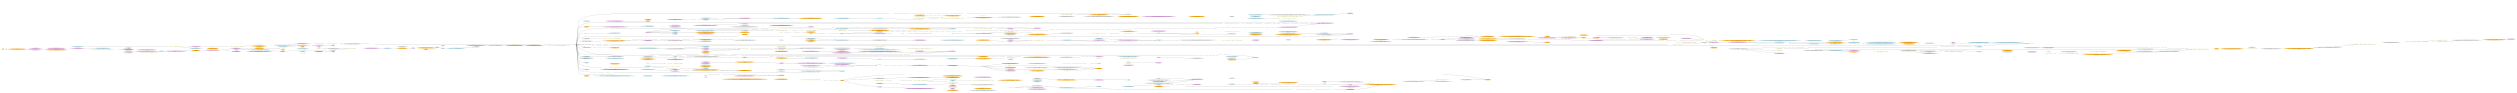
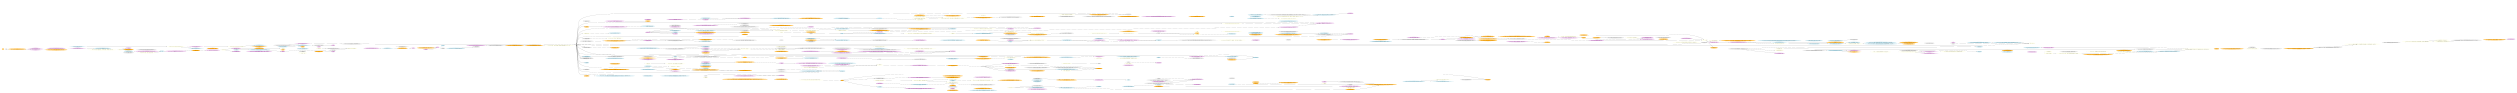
node "You: “事实上，我正打算这么做，感谢你的提示。”（接受任务。）": added
